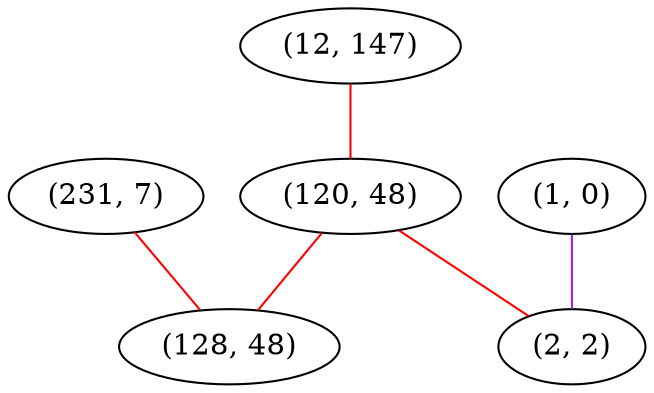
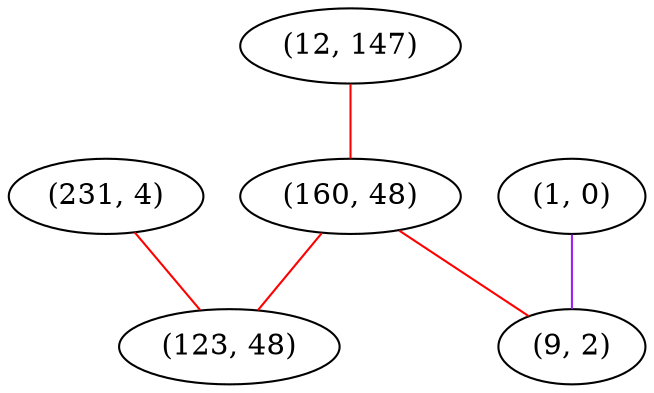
node "(231, 7)": label "(231, 7)" -> "(231, 4)"
node "(120, 48)": label "(120, 48)" -> "(160, 48)"
node "(128, 48)": label "(128, 48)" -> "(123, 48)"
node "(2, 2)": label "(2, 2)" -> "(9, 2)"
